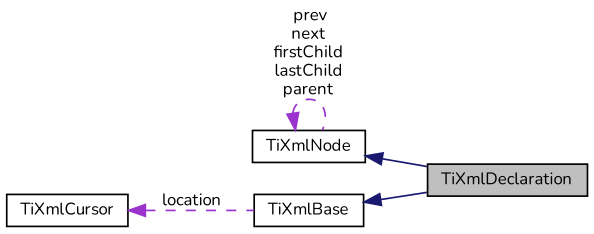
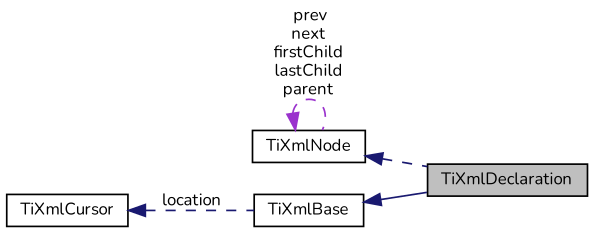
edge "TiXmlDeclaration" -> "TiXmlNode": style solid -> dashed
edge "TiXmlBase" -> "TiXmlCursor": color darkorchid3 -> midnightblue
